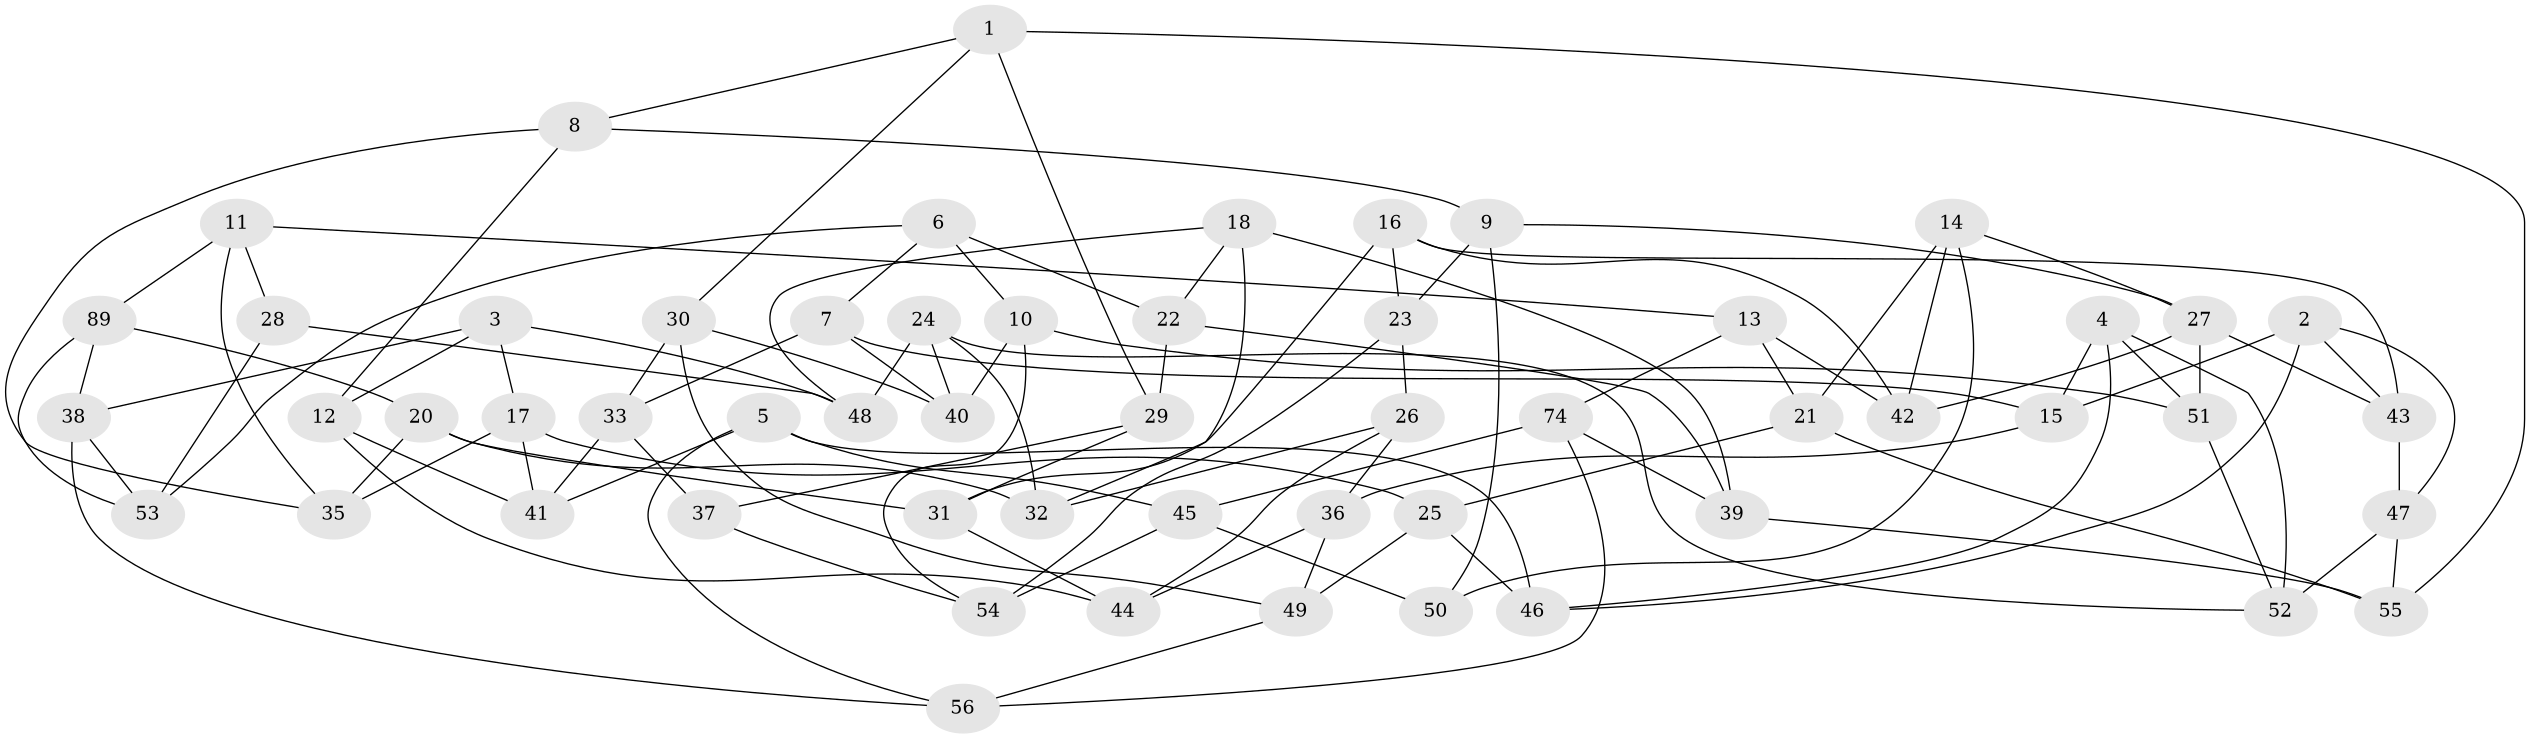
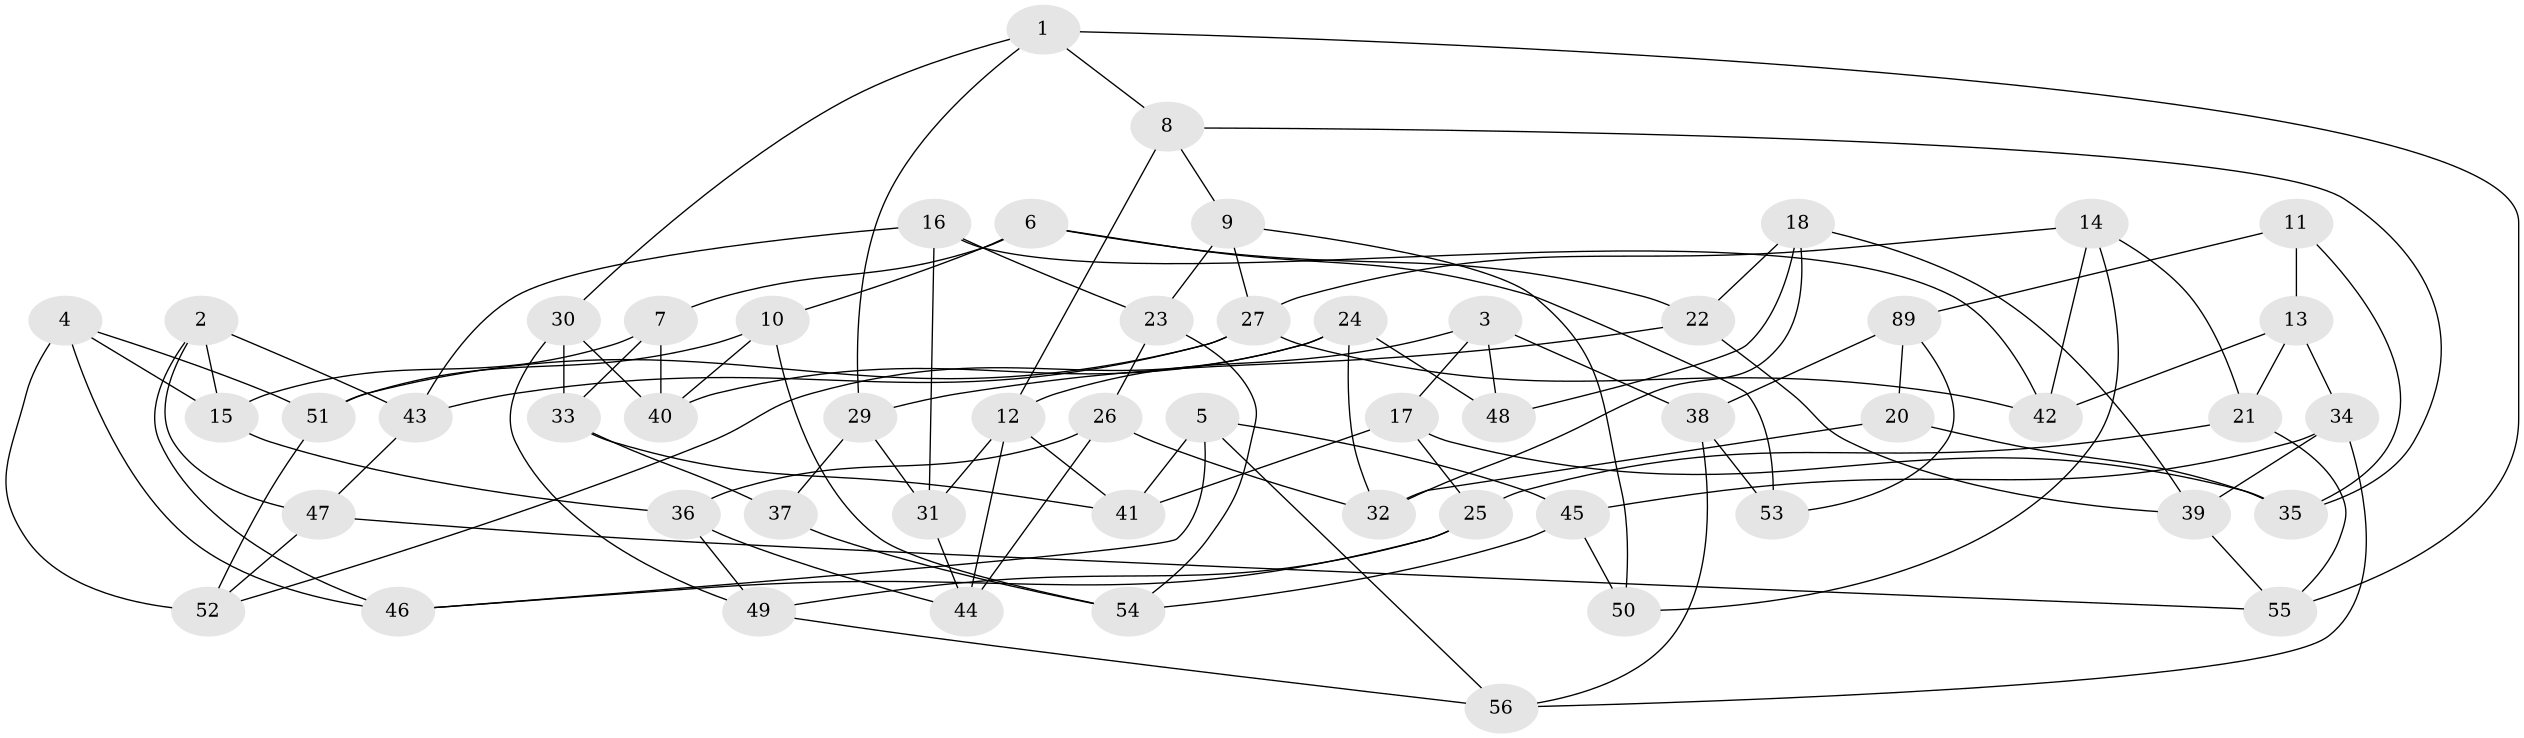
node "28": removed
node "74": label "74" -> "34"
edge "20" -- "31": now "12" -- "31"
